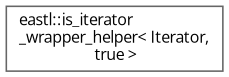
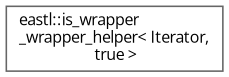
node "eastl::is_iterator _wrapper_helper< Iterator, true >": label "eastl::is_iterator _wrapper_helper< Iterator, true >" -> "eastl::is_wrapper _wrapper_helper< Iterator, true >"
